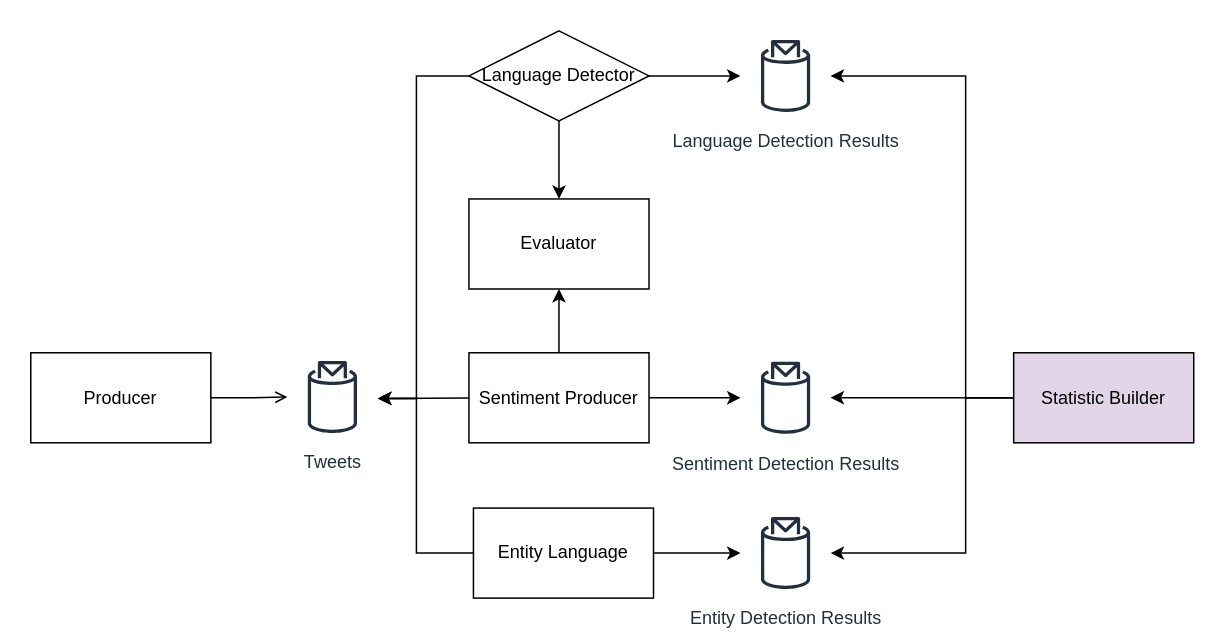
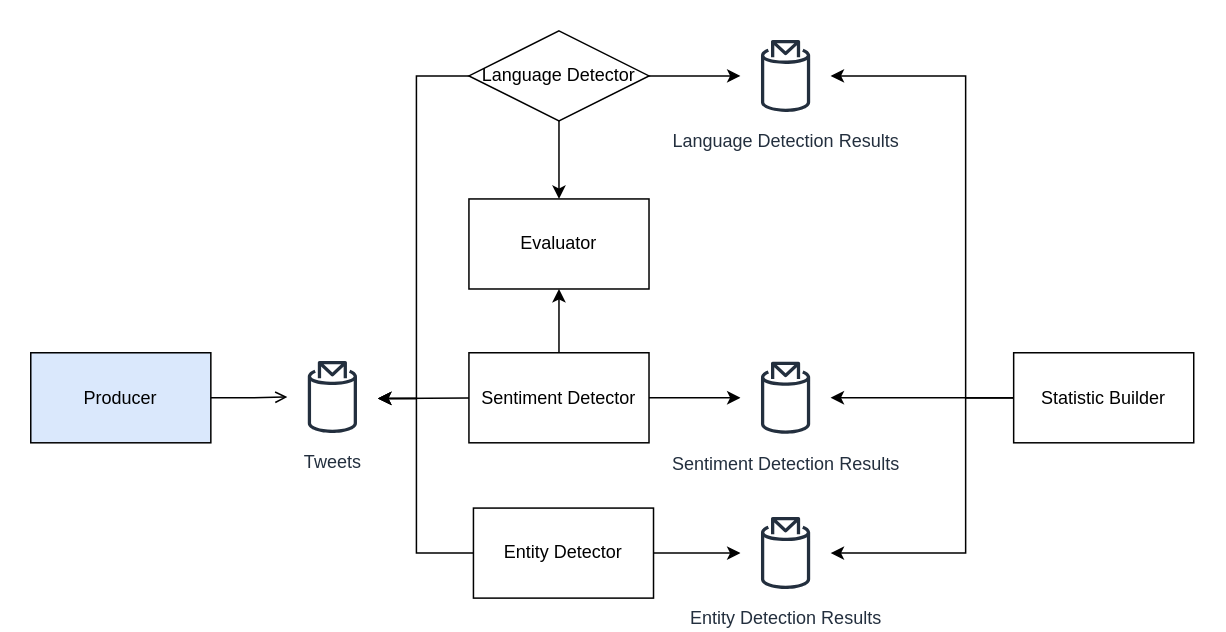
node "Producer": fillcolor #ffffff -> #dae8fc
node "Sentiment Producer": label "Sentiment Producer" -> "Sentiment Detector"
node "Statistic Builder": fillcolor #e1d5e7 -> #ffffff
node "Entity Language": label "Entity Language" -> "Entity Detector"
